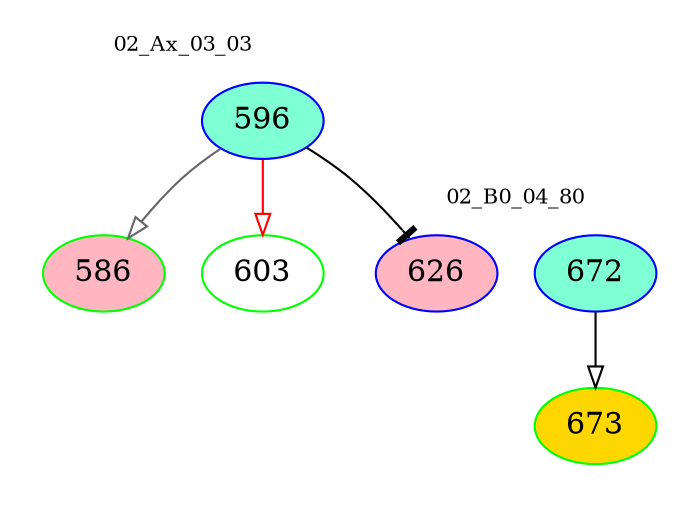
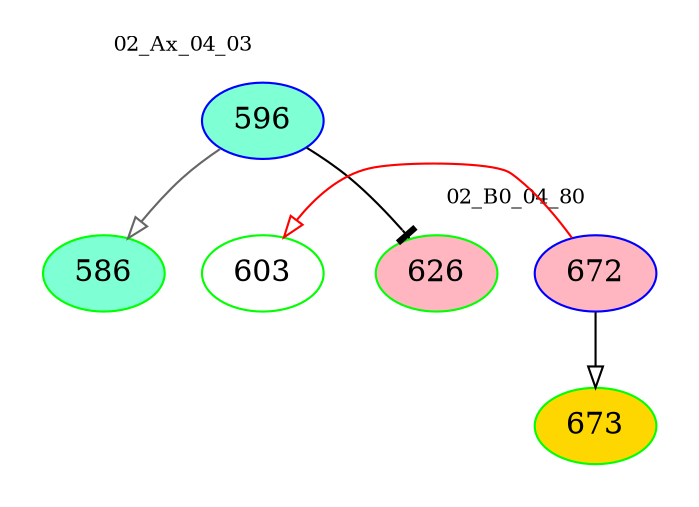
cluster "02_Ax_03_03": label "02_Ax_03_03" -> "02_Ax_04_03"
edge "596" -> "603": now "672" -> "603"
node "586": fillcolor lightpink -> aquamarine
node "626": color blue -> green
node "672": fillcolor aquamarine -> lightpink
